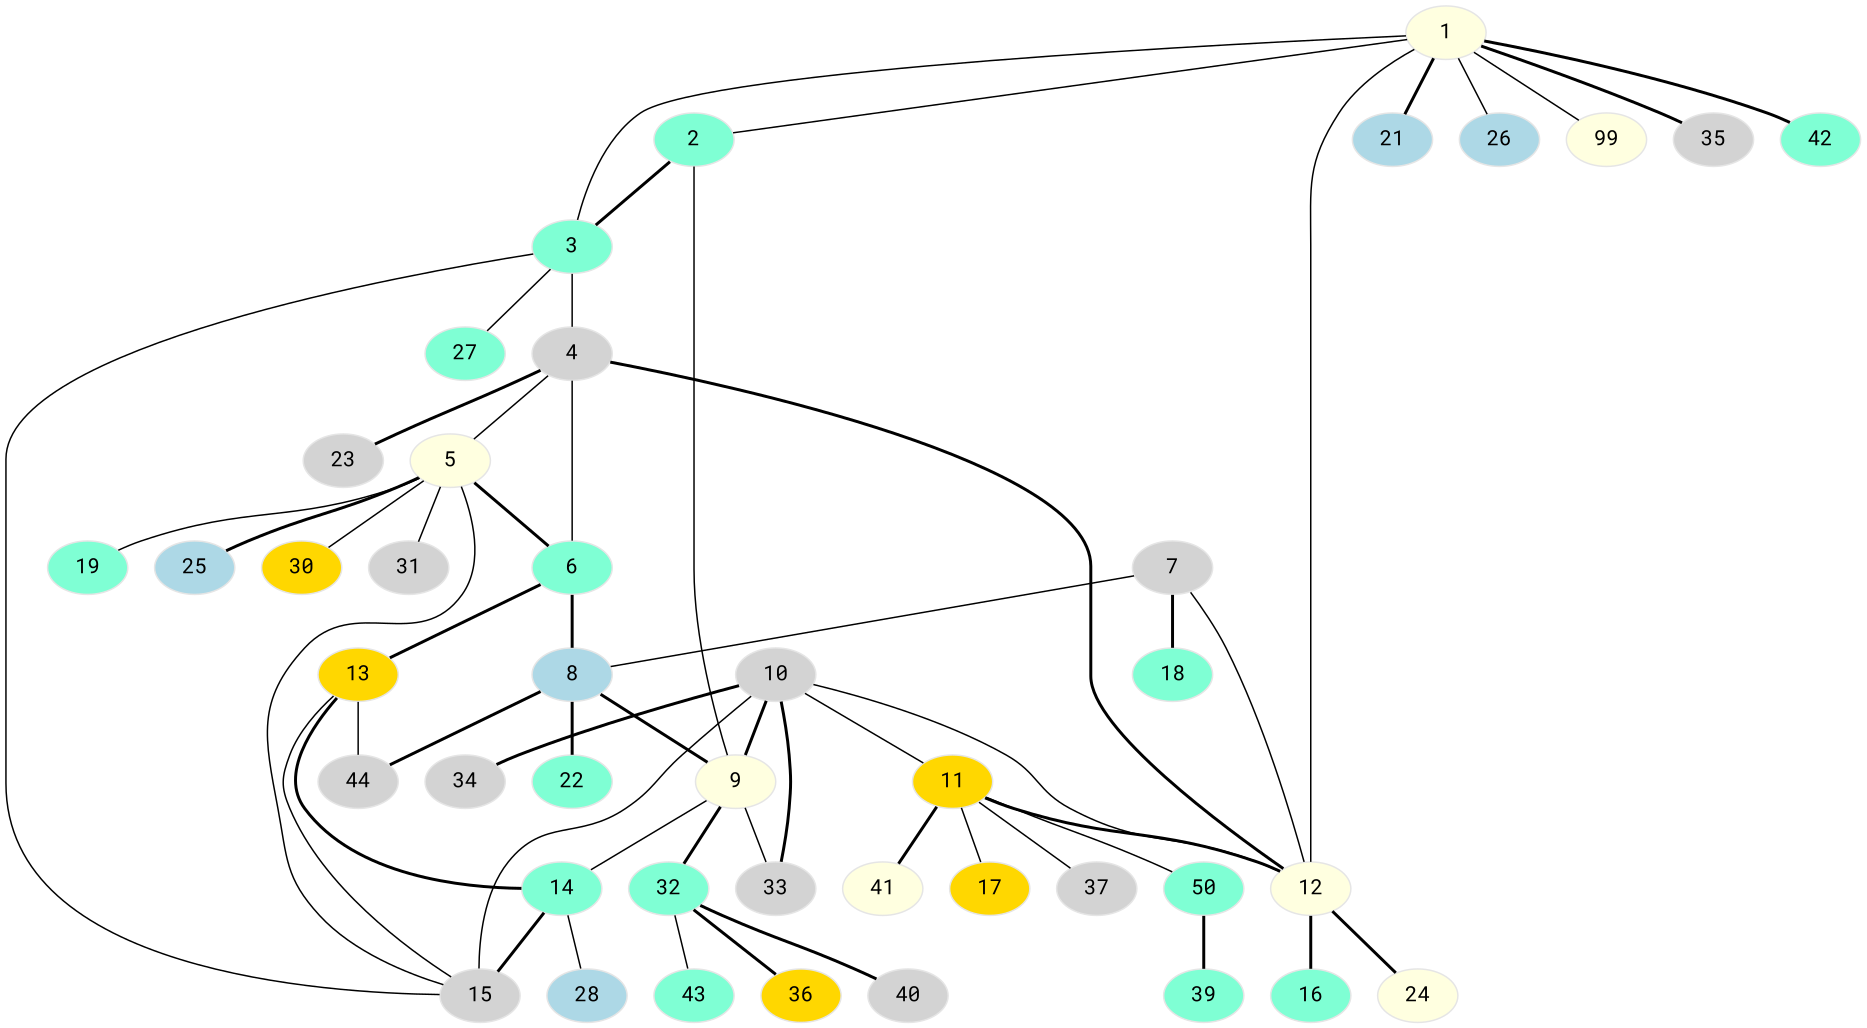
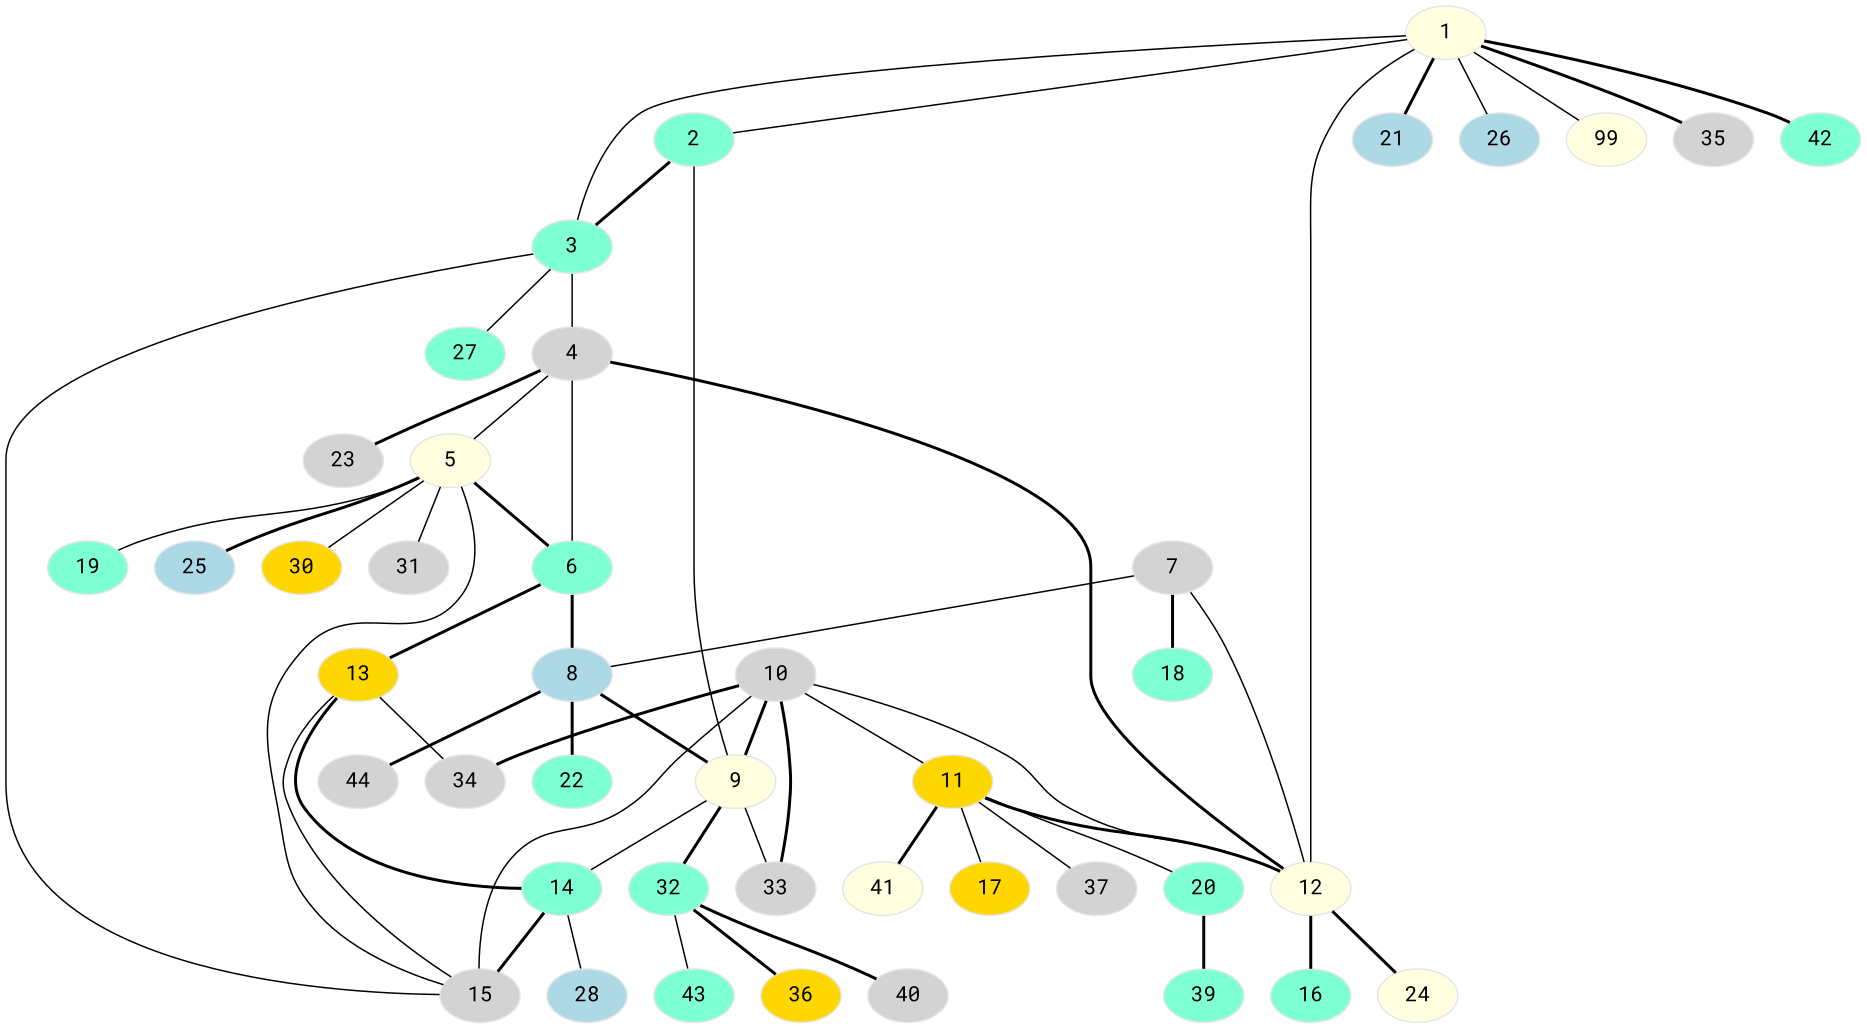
edge "13" -- "44": now "13" -- "34"
node "50": label "50" -> "20"
